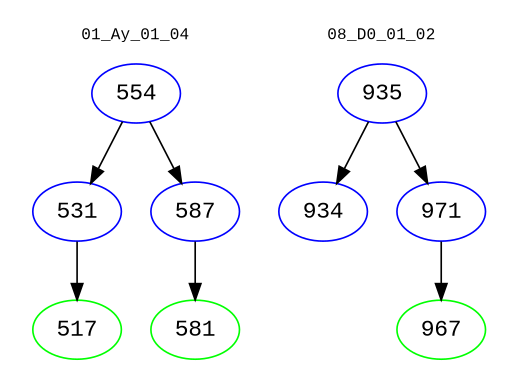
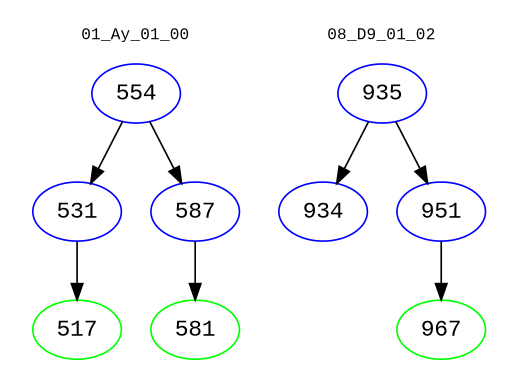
cluster "01_Ay_01_04": label "01_Ay_01_04" -> "01_Ay_01_00"
cluster "08_D0_01_02": label "08_D0_01_02" -> "08_D9_01_02"
node "971": label "971" -> "951"
